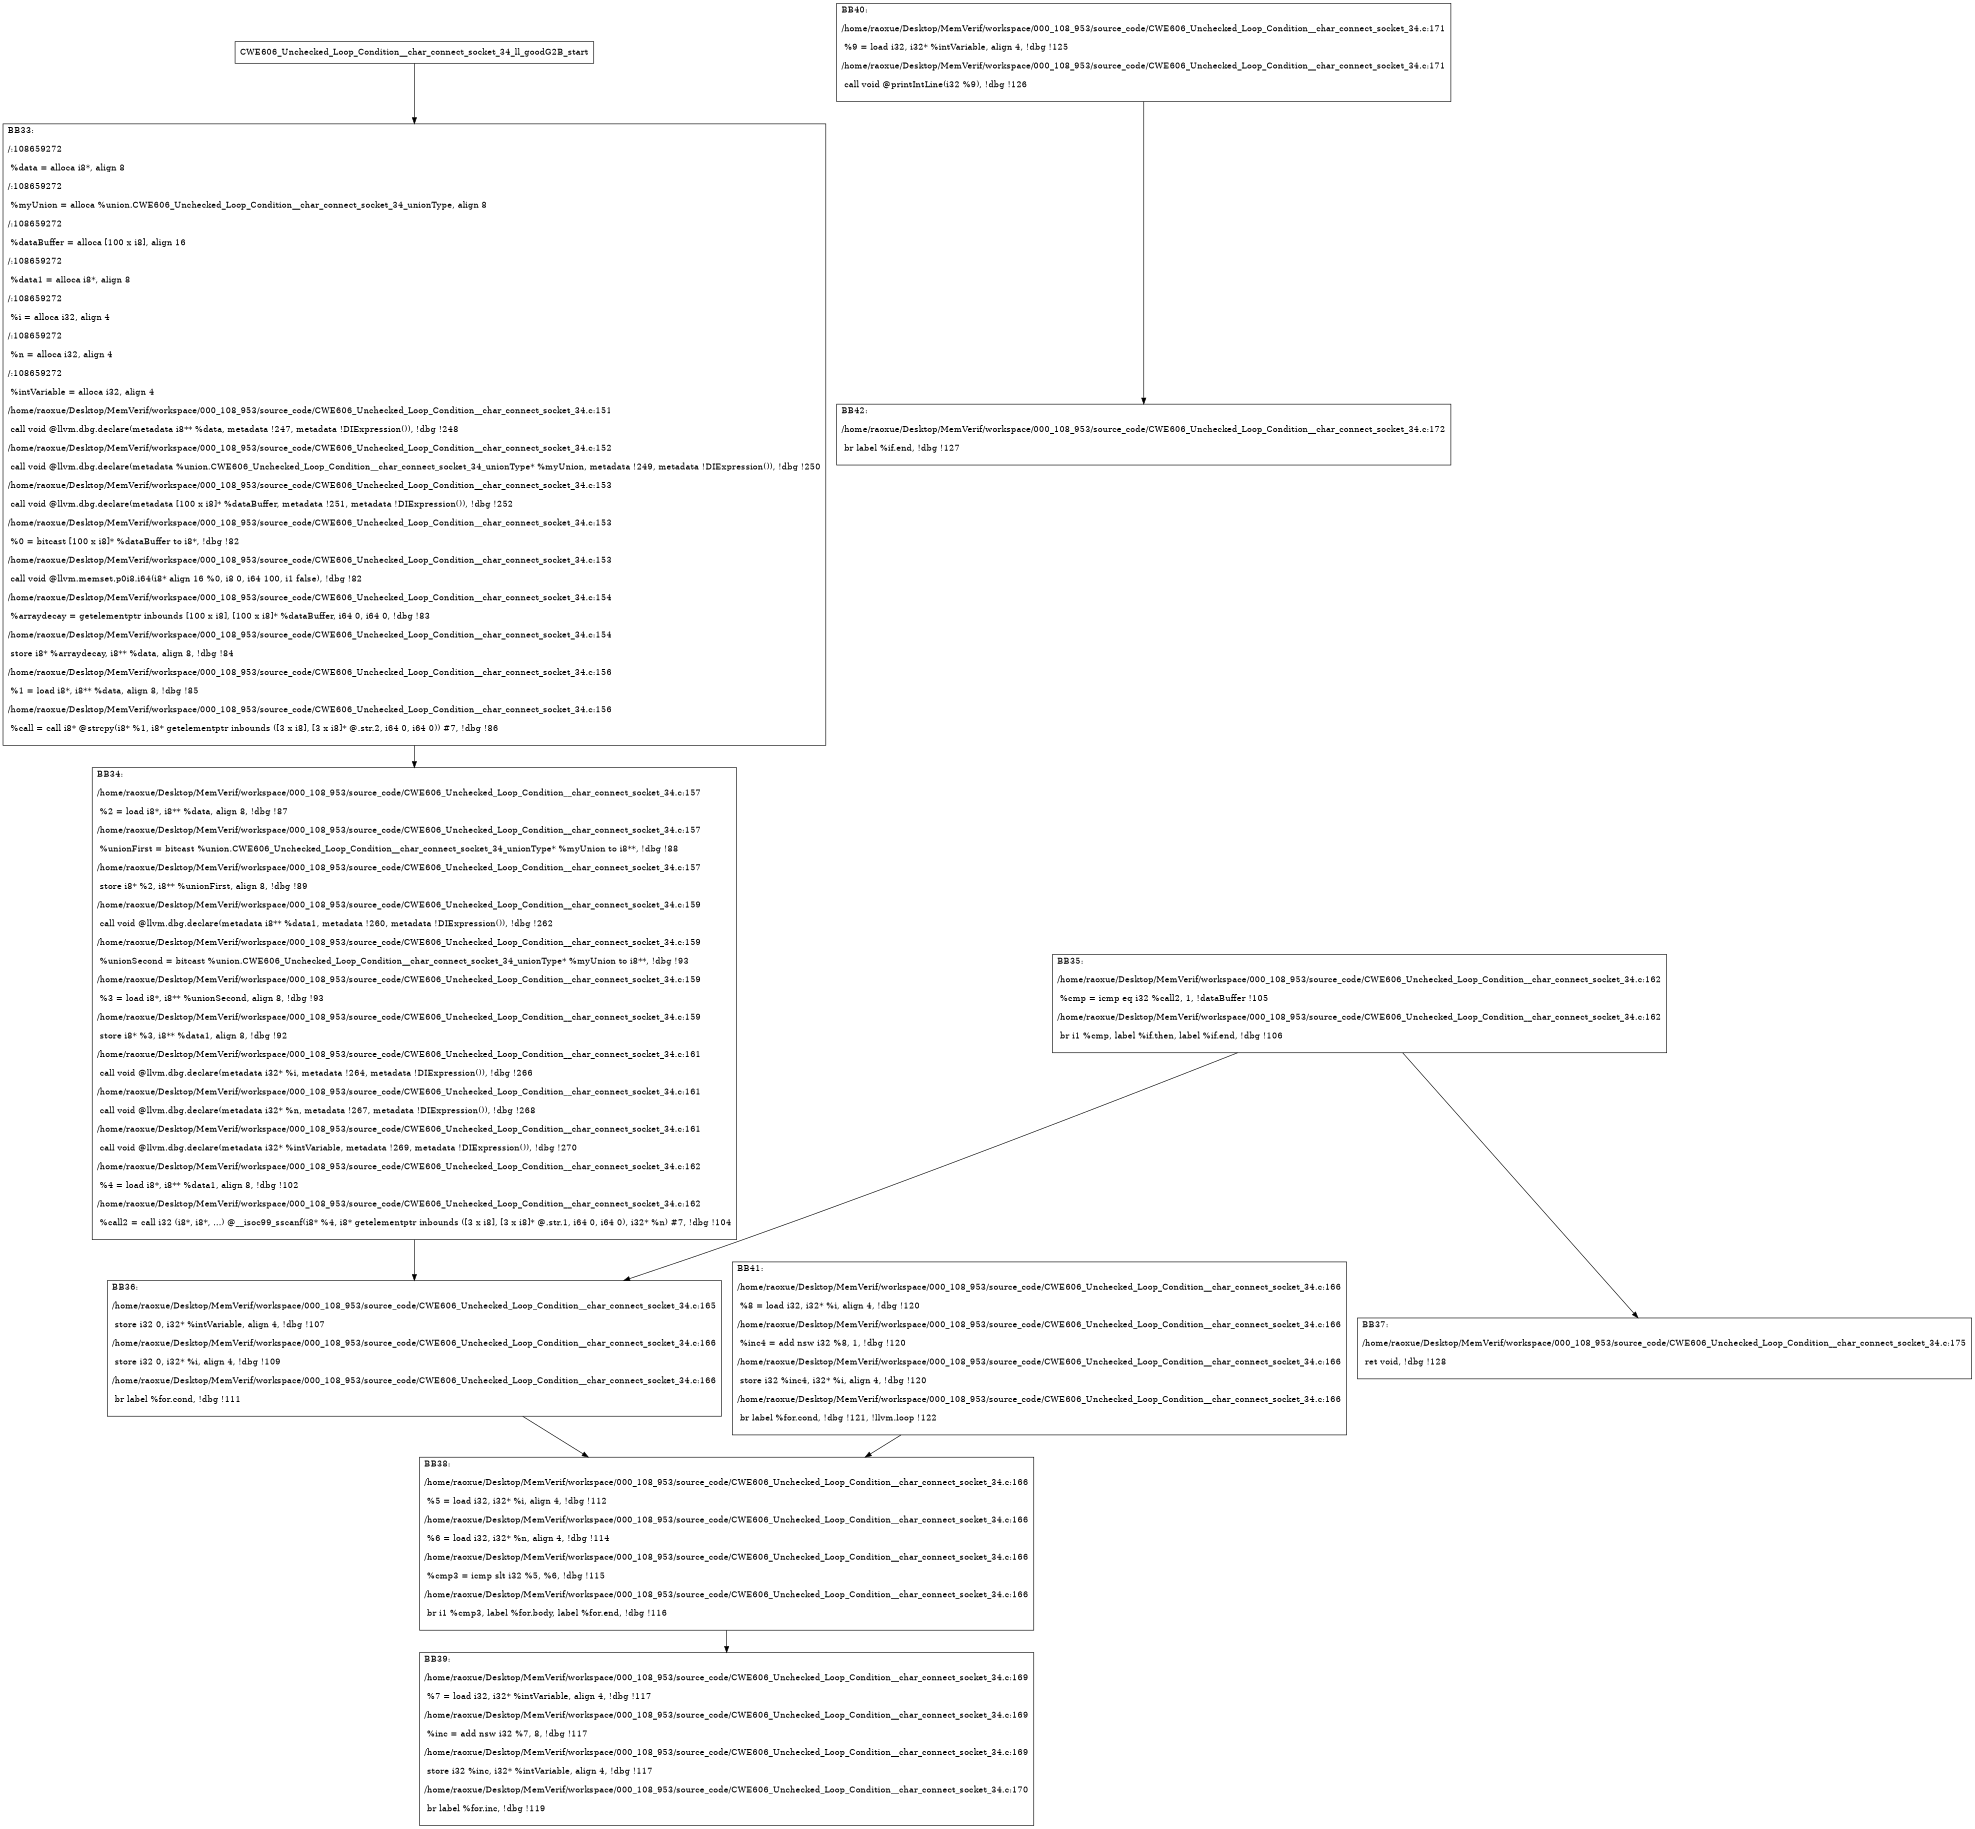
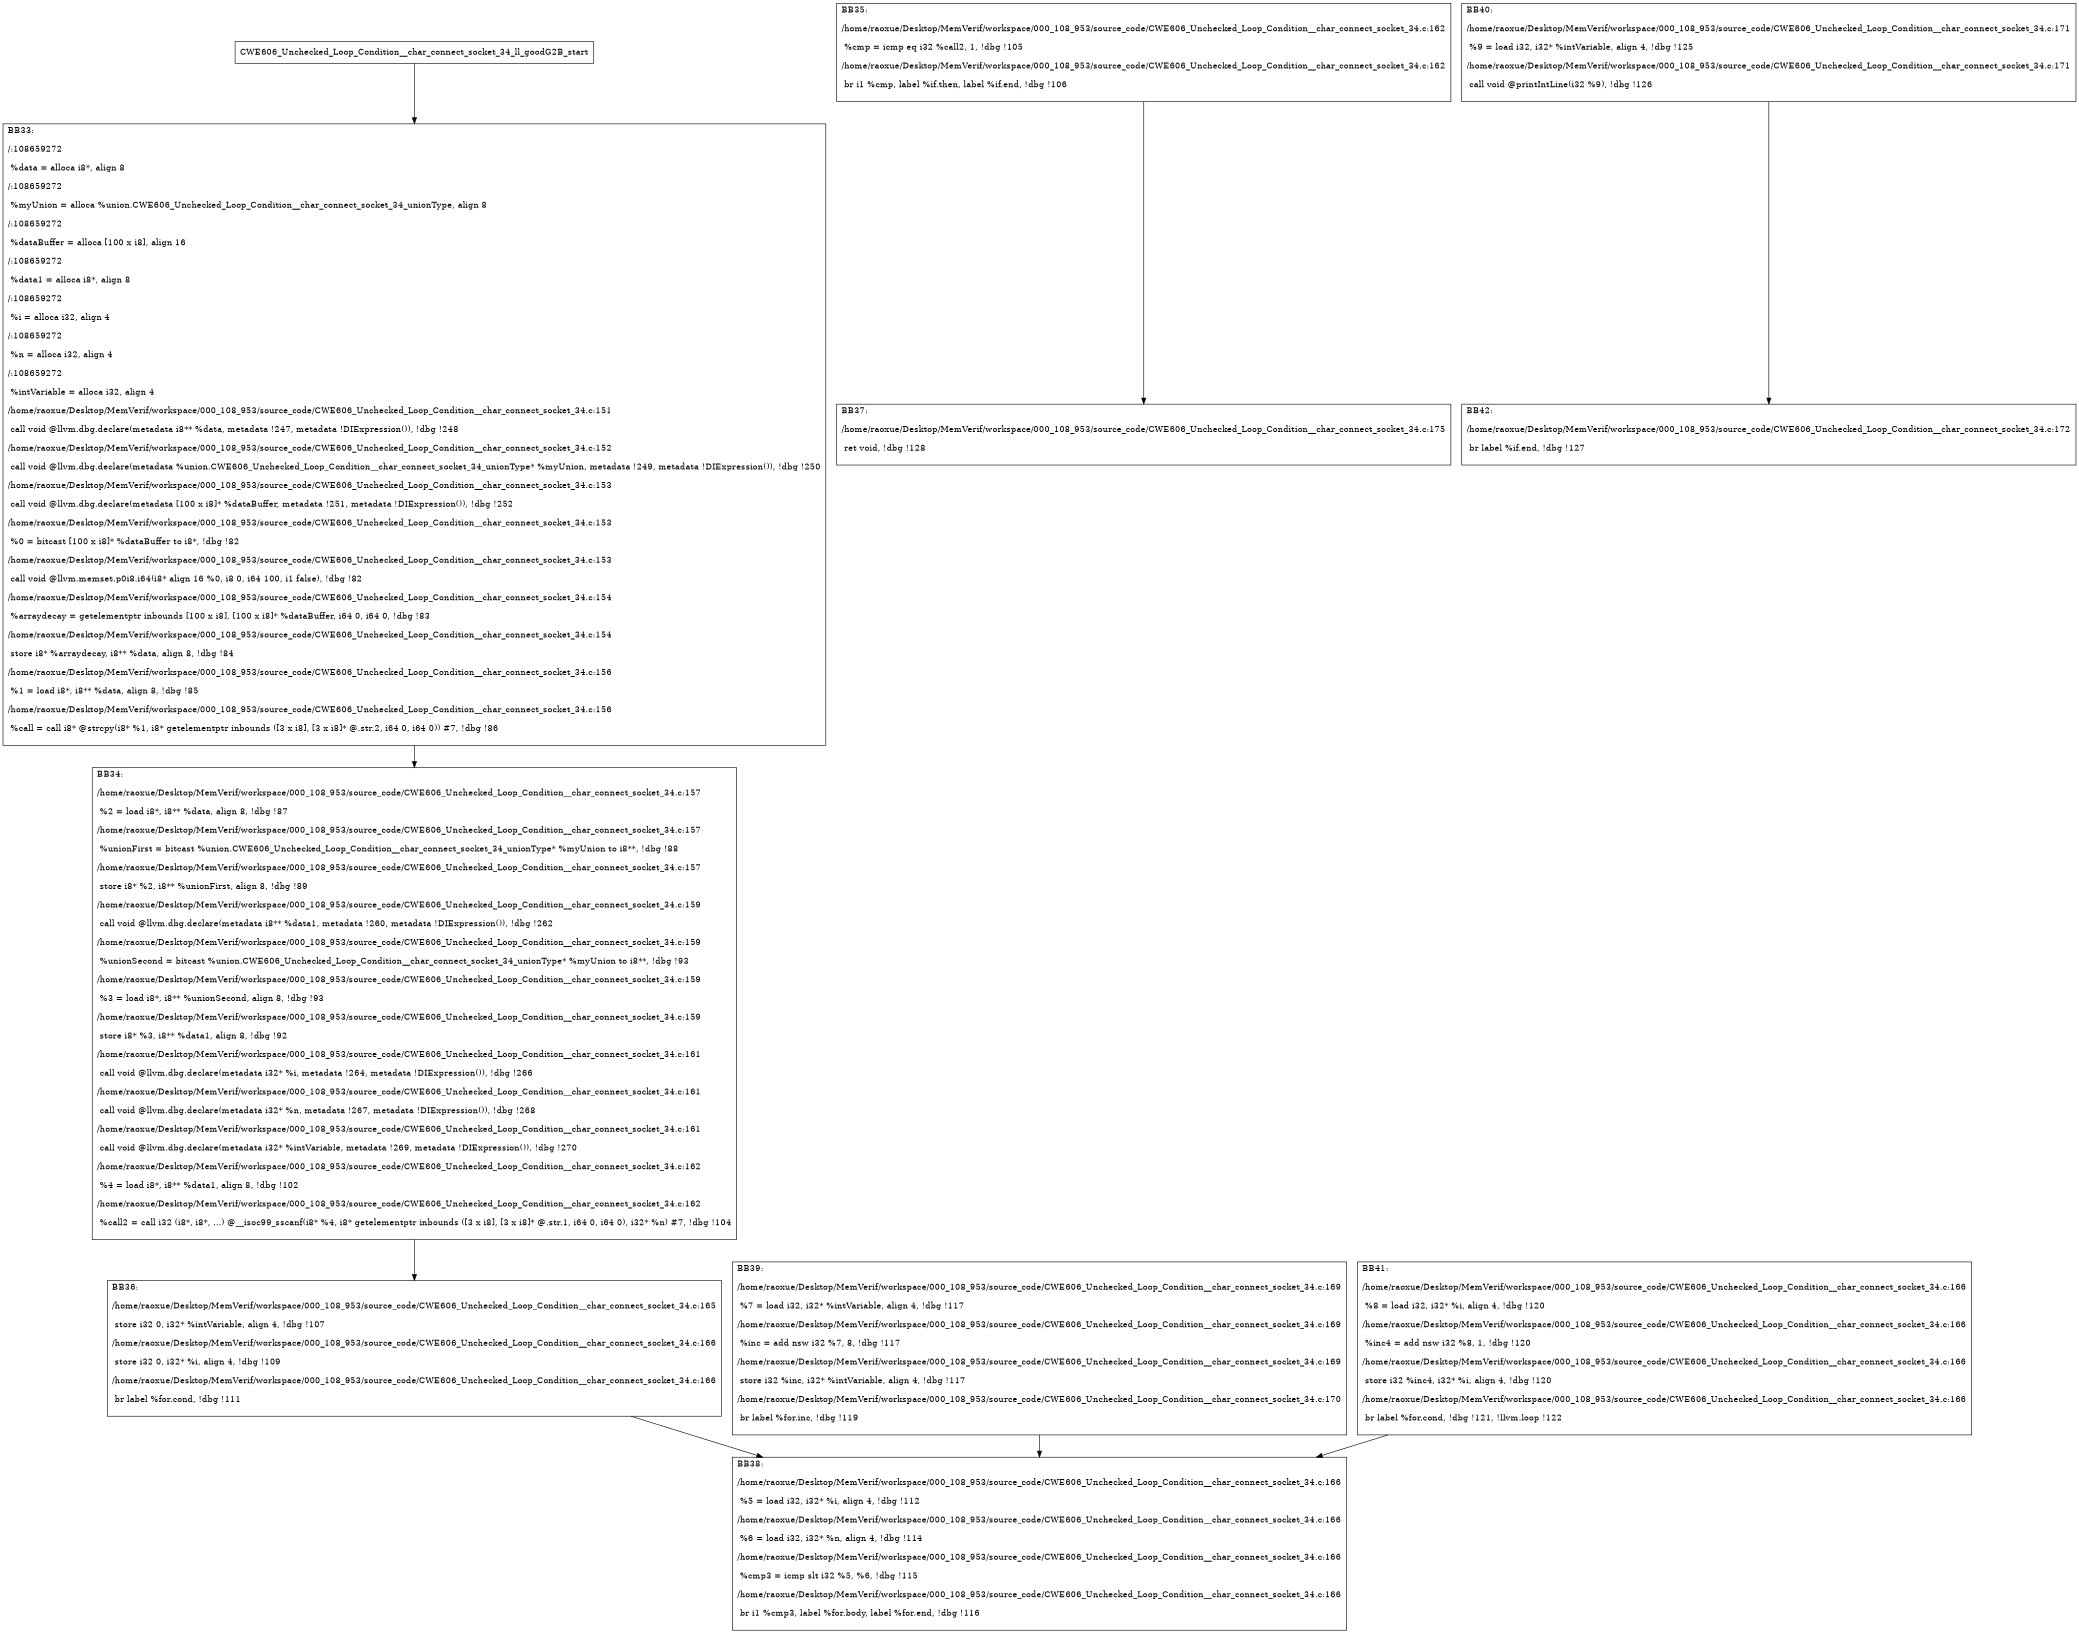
node "BB35:": text "%cmp = icmp eq i32 %call2, 1, !dataBuffer !105" -> "%cmp = icmp eq i32 %call2, 1, !dbg !105"
edge "BB35:" -> "BB36:": removed
edge "BB38:" -> "BB39:": reversed
